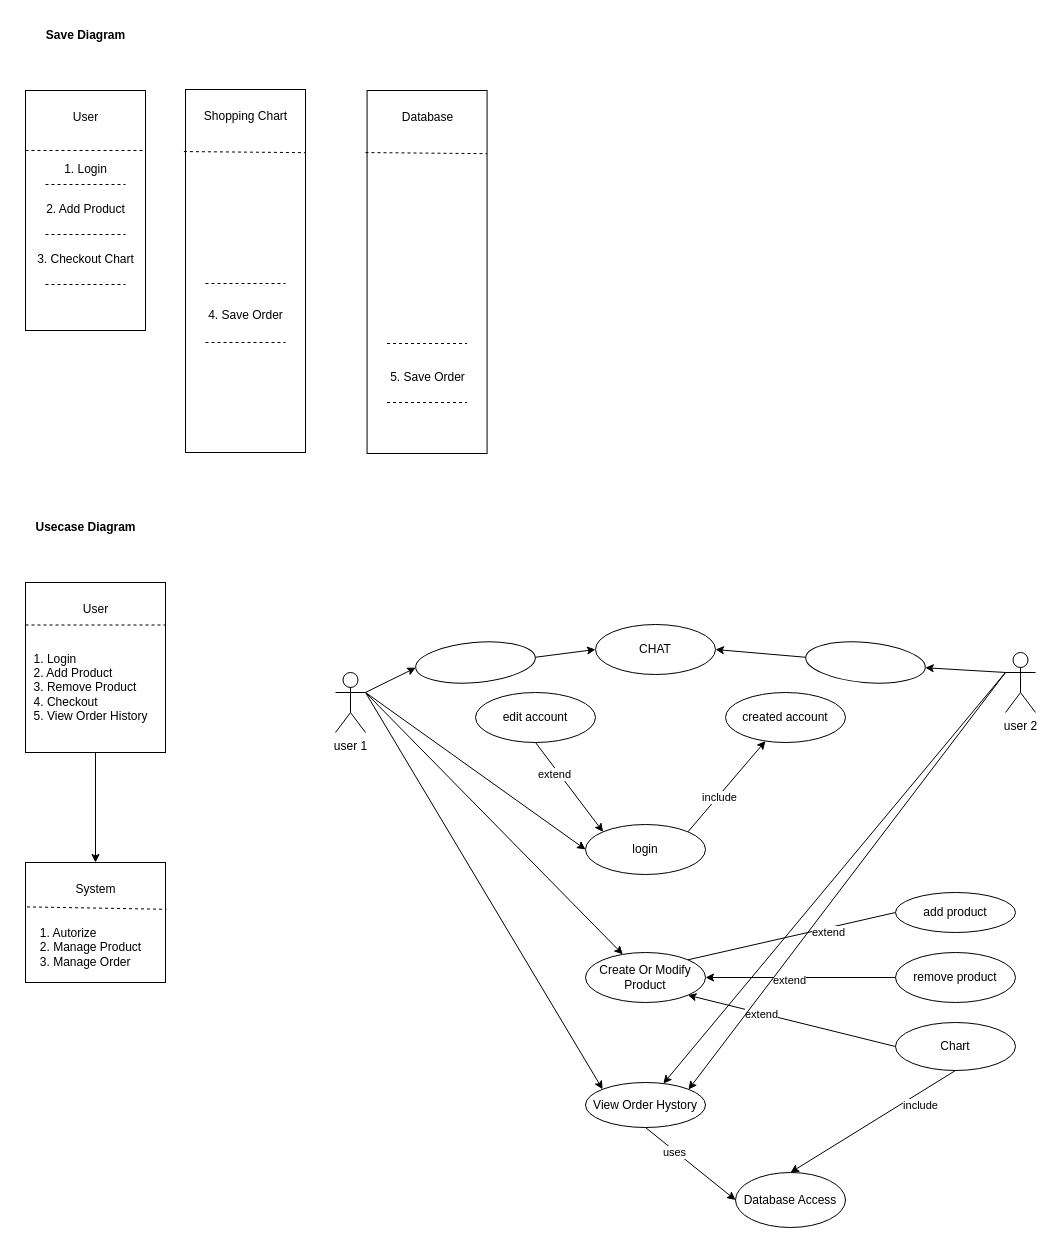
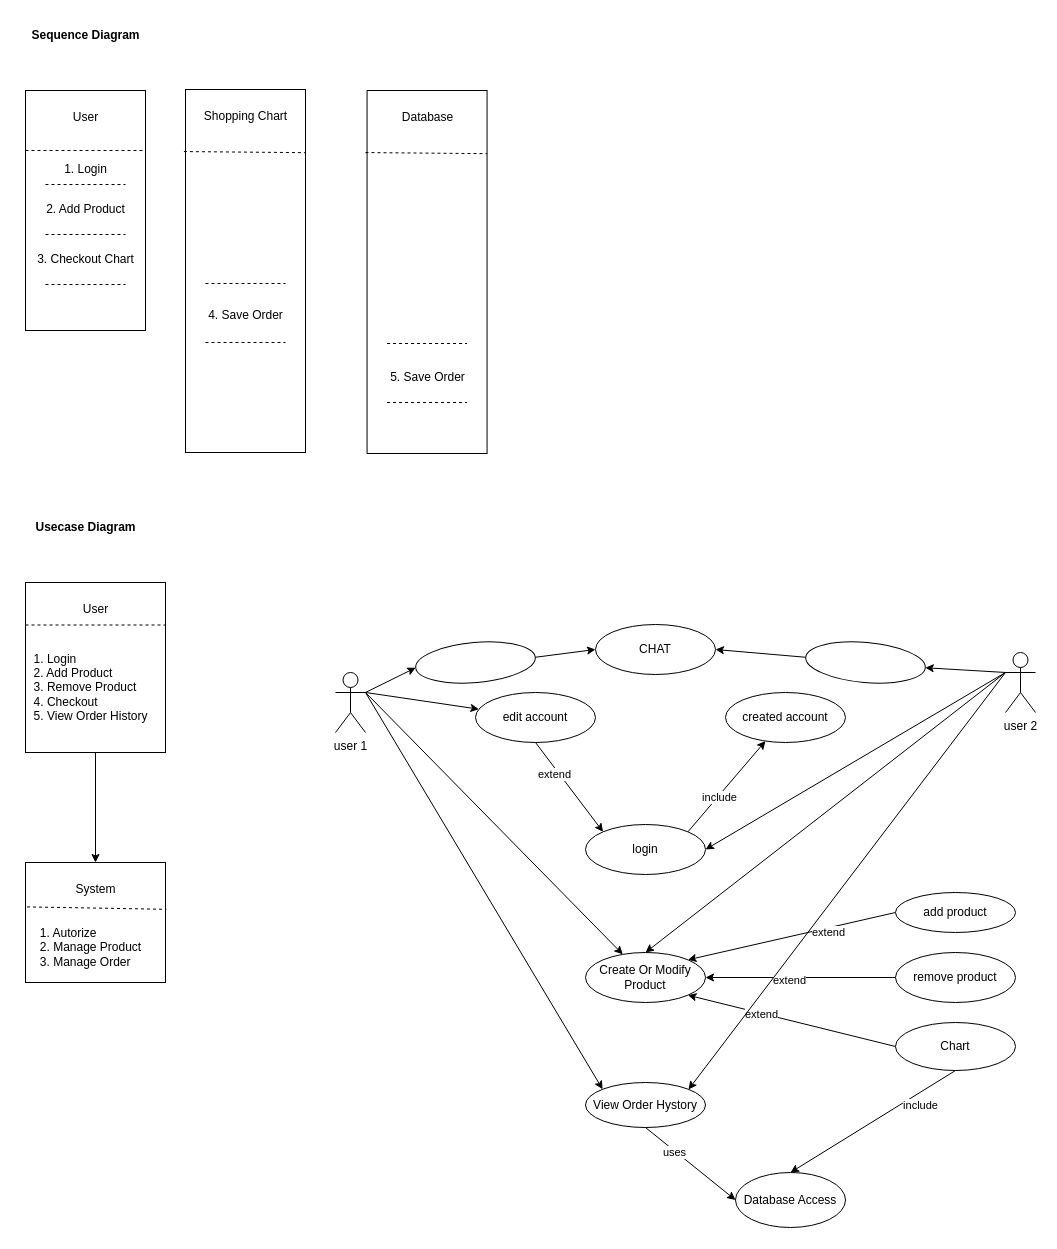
node "Save Diagram": label "Save Diagram" -> "Sequence Diagram"
edge "user 2" -> "login": added
edge "user 1" -> "login": now "user 1" -> "edit account"
edge "user 2" -> "View Order Hystory": now "user 2" -> "Create Or Modify Product"
edge "add product" -- "Create Or Modify Product": arrowhead none -> classic
